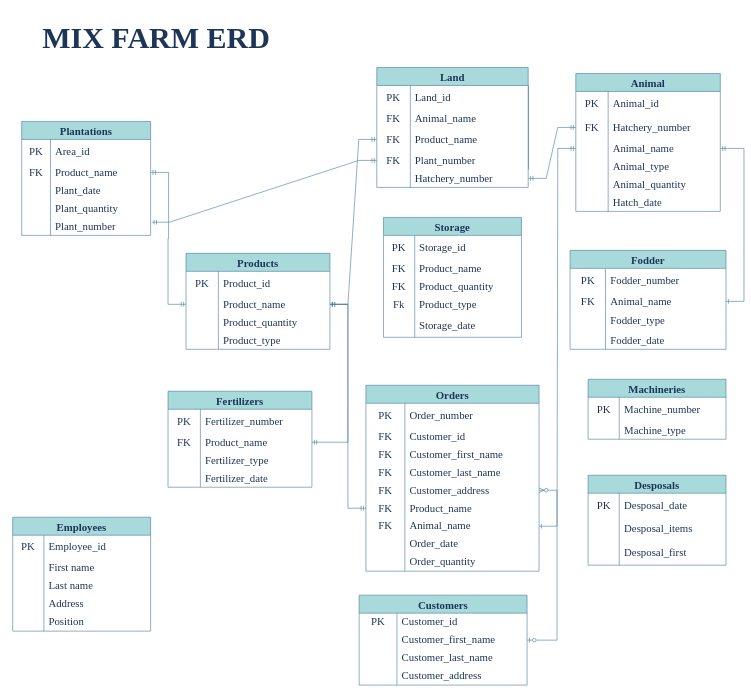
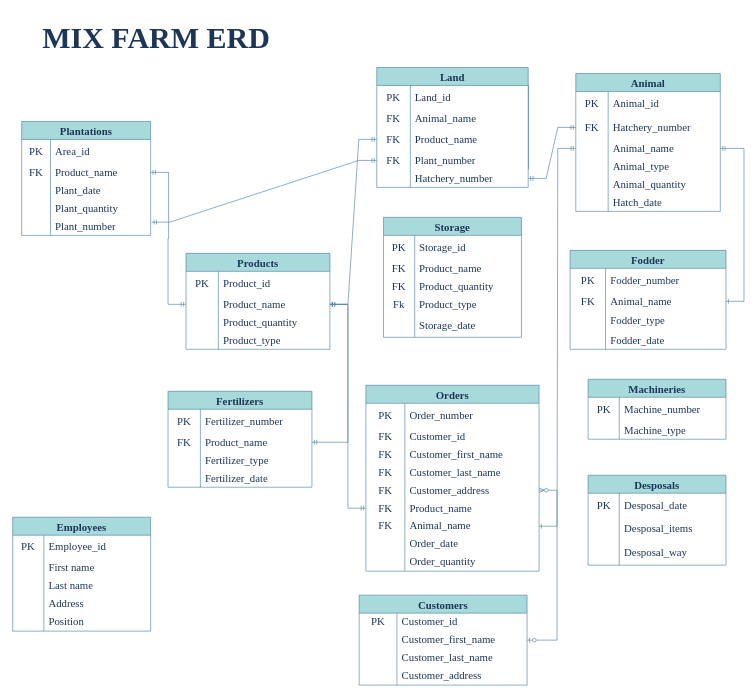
node "Desposal_first": label "Desposal_first" -> "Desposal_way"
